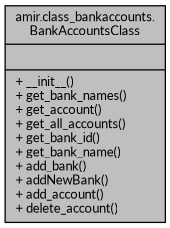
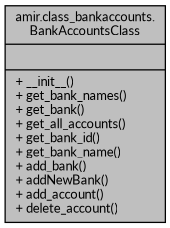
node "amir.class_bankaccounts.": text "+ get_account()" -> "+ get_bank()"
